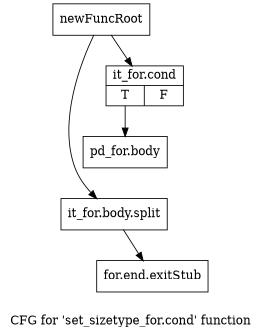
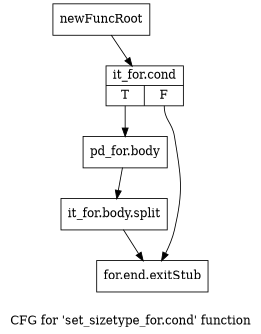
edge "newFuncRoot" -> "it_for.body.split": now "pd_for.body" -> "it_for.body.split"
edge "it_for.cond" -> "for.end.exitStub": added
